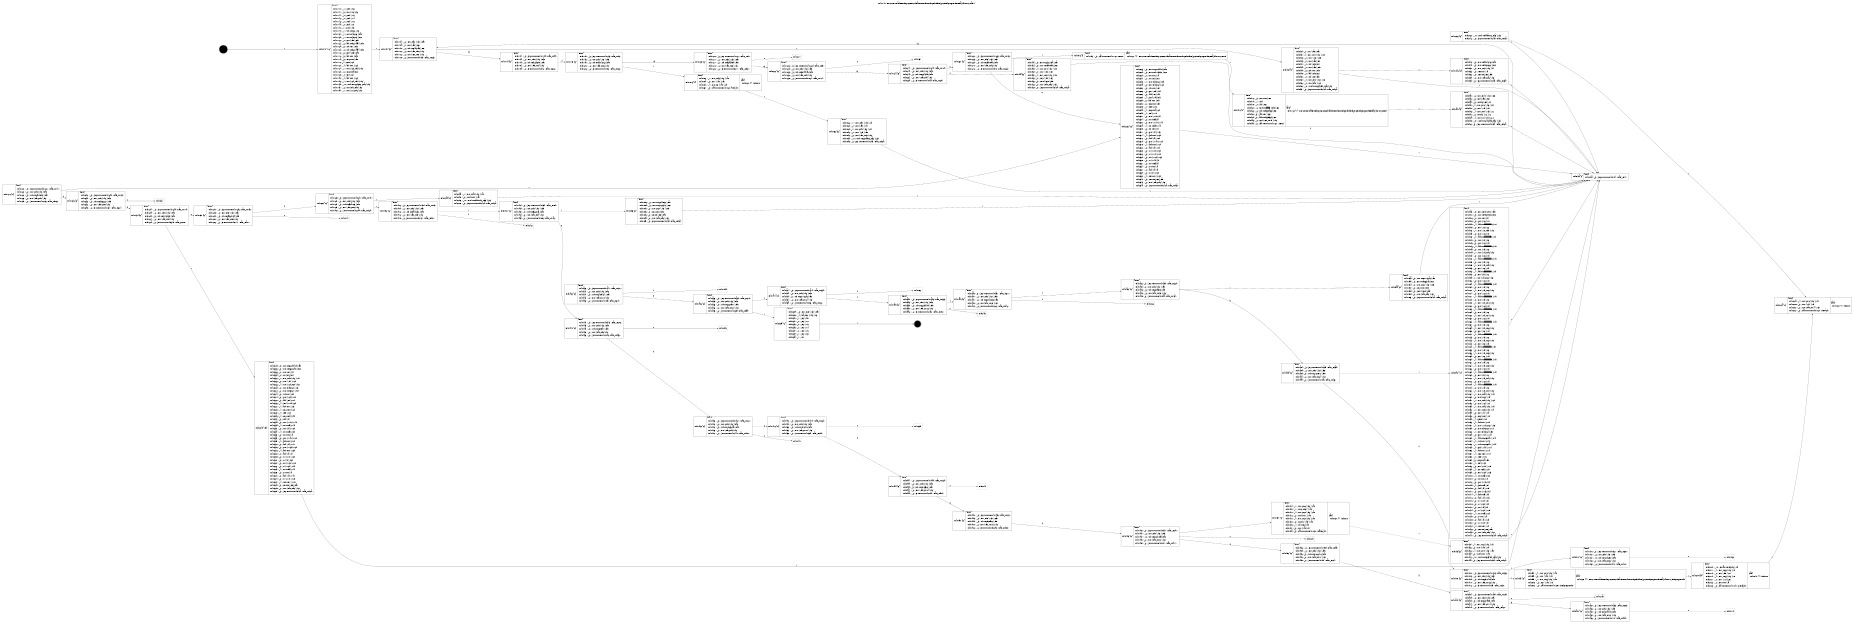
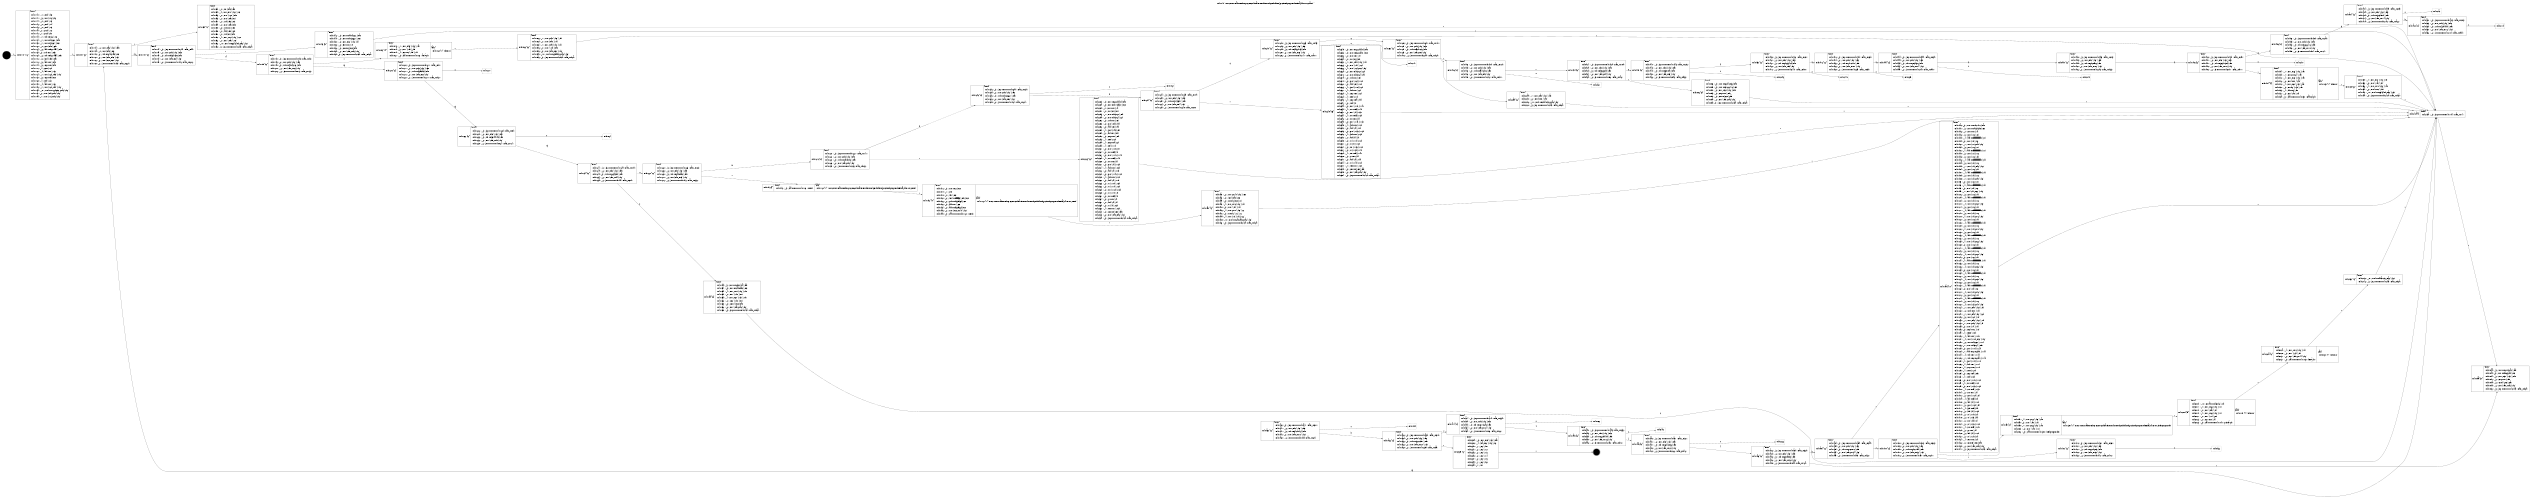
edge "0x401fcd [42]" -> "0x401d46 [30]": now "0x4017d4 [28]" -> "0x401d46 [30]"
edge "0x401860 [28]" -> "0x4022c5 [137]": now "0x401860 [28]" -> "0x40187c [28]"
edge "0x40203c [15]" -> "0x40202a [18]": reversed
edge "0x401eaa [30]" -> "0x4024ca [5]": reversed
